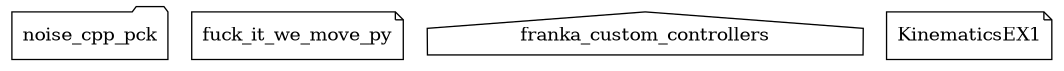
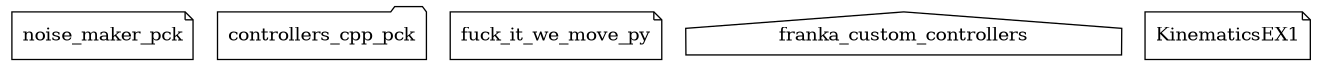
node "noise_cpp_pck": label "noise_cpp_pck" -> "controllers_cpp_pck"
node "noise_maker_pck": added
